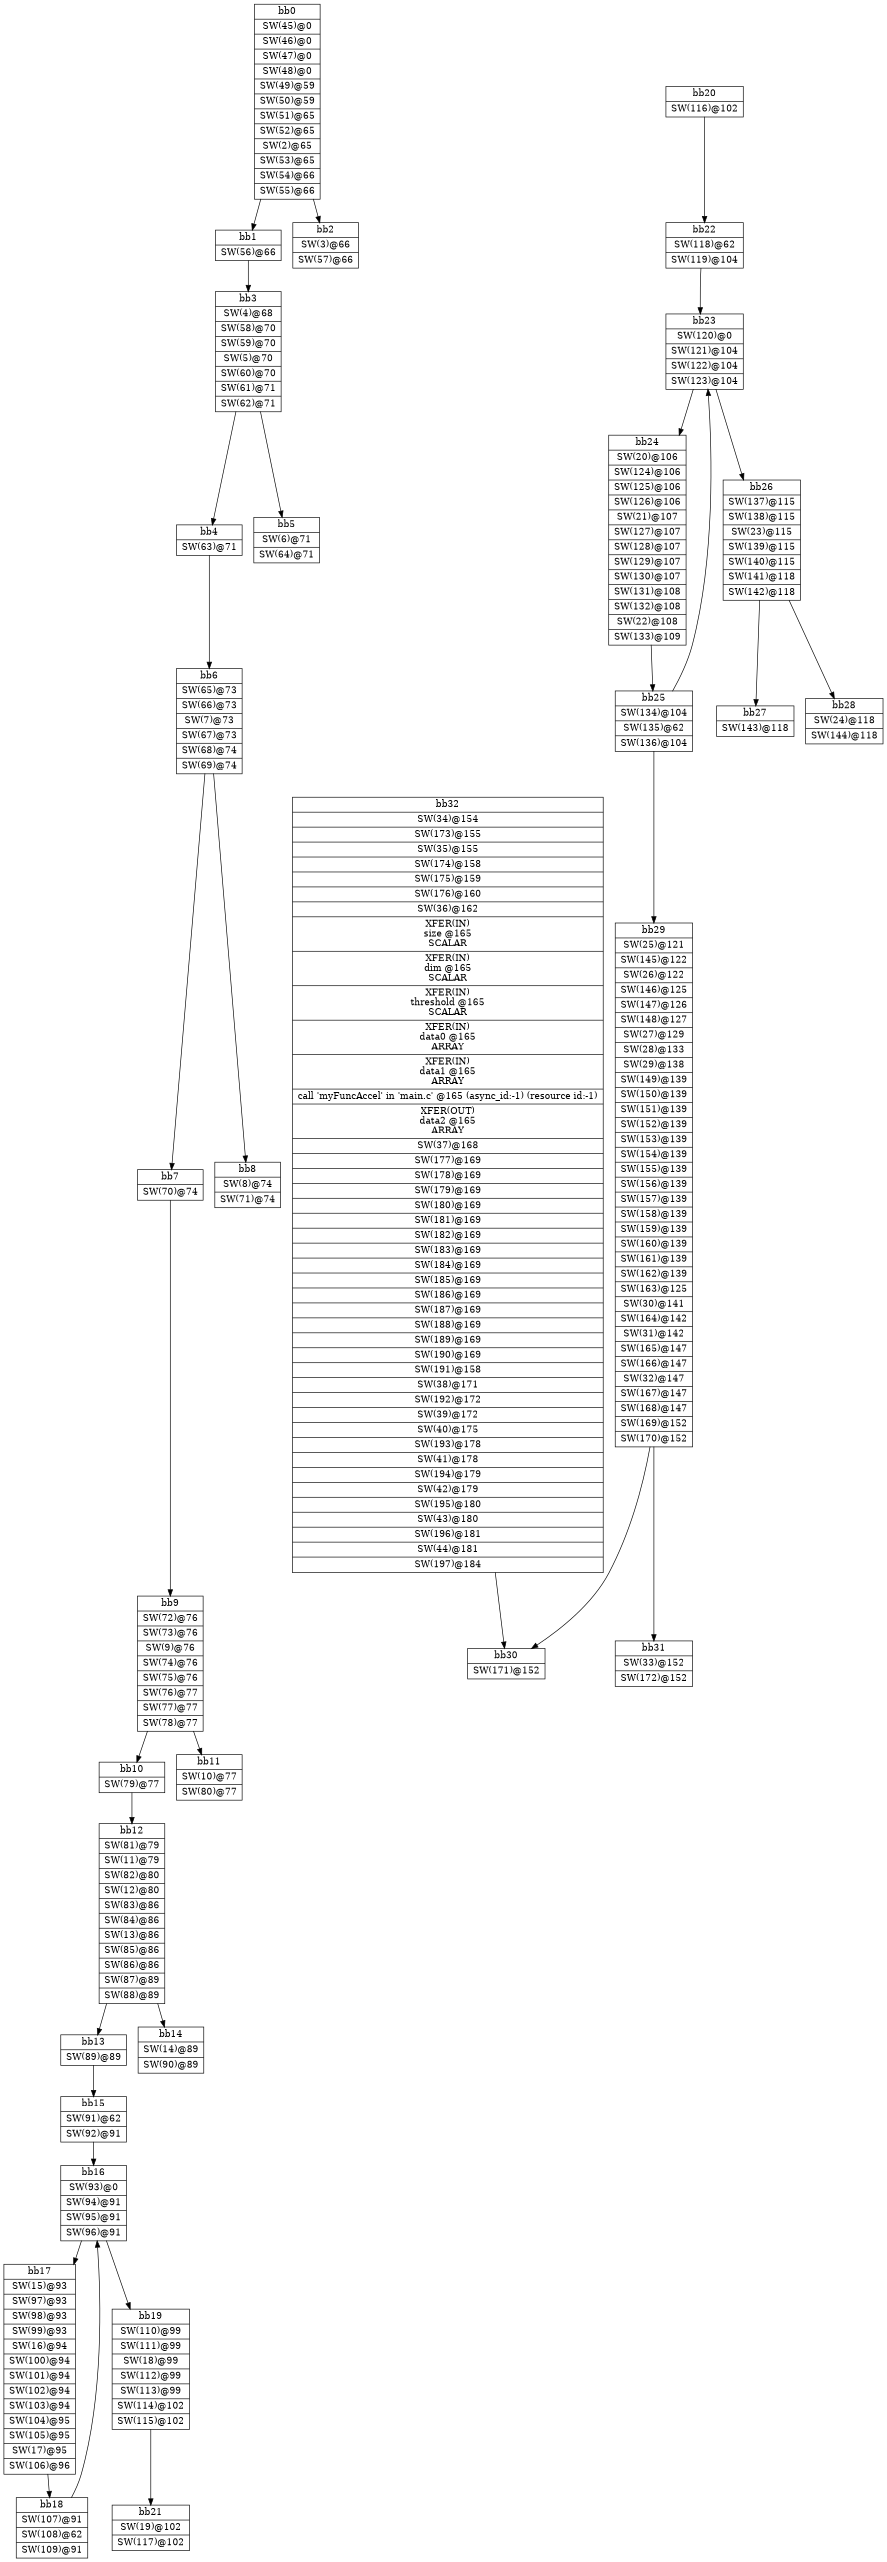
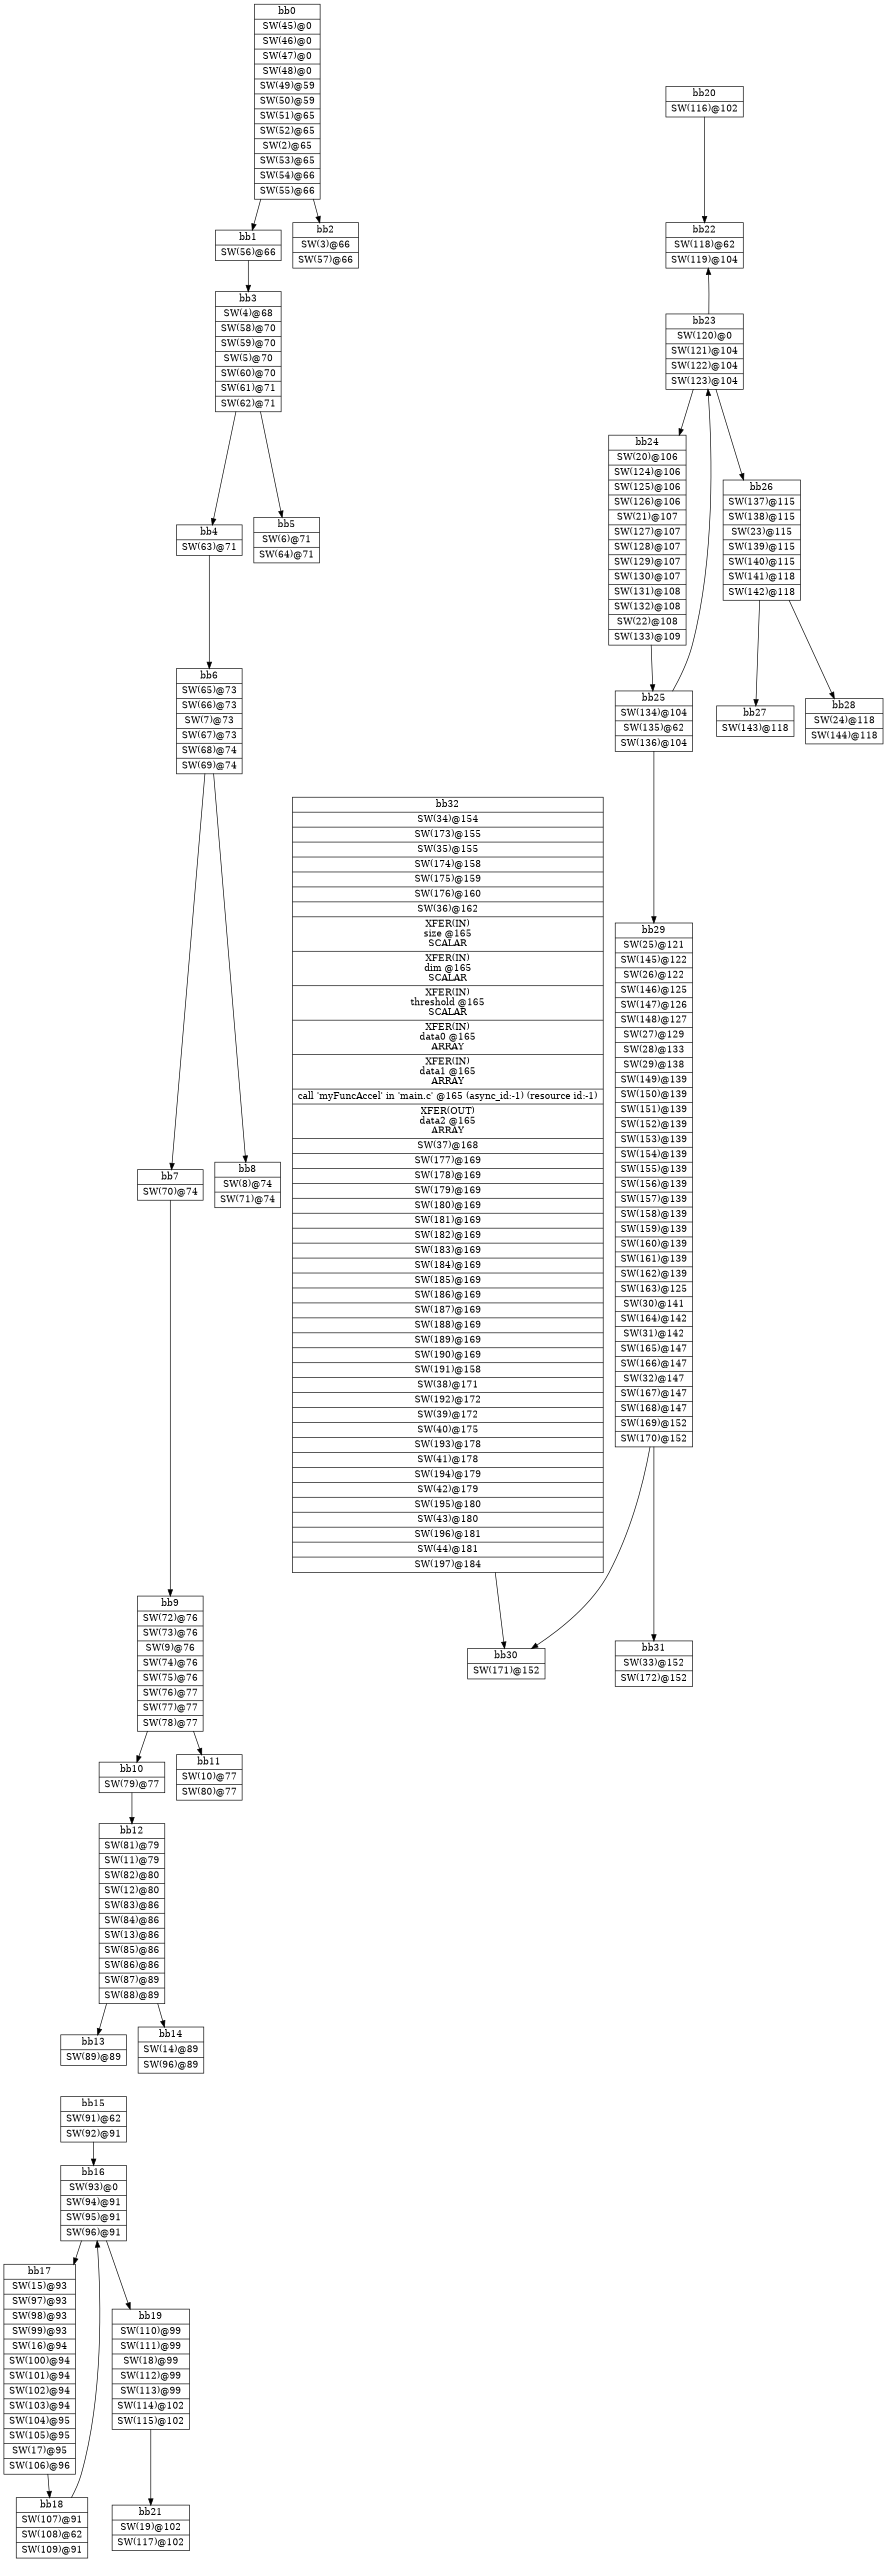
edge "bb22" -> "bb23": reversed
node "bb14": text "SW(90)@89" -> "SW(96)@89"
edge "bb13" -> "bb15": removed
